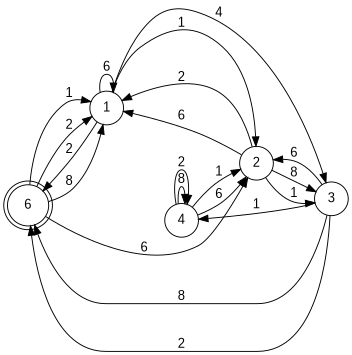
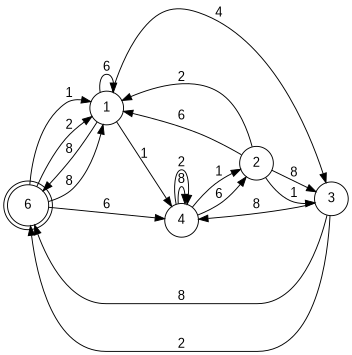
edge "1" -> "2": now "1" -> "4"
edge "1" -> "6": label "2" -> "8"
edge "3" -> "2": removed, label "6"
edge "3" -> "4": label "1" -> "8"
edge "6" -> "2": now "6" -> "4"
